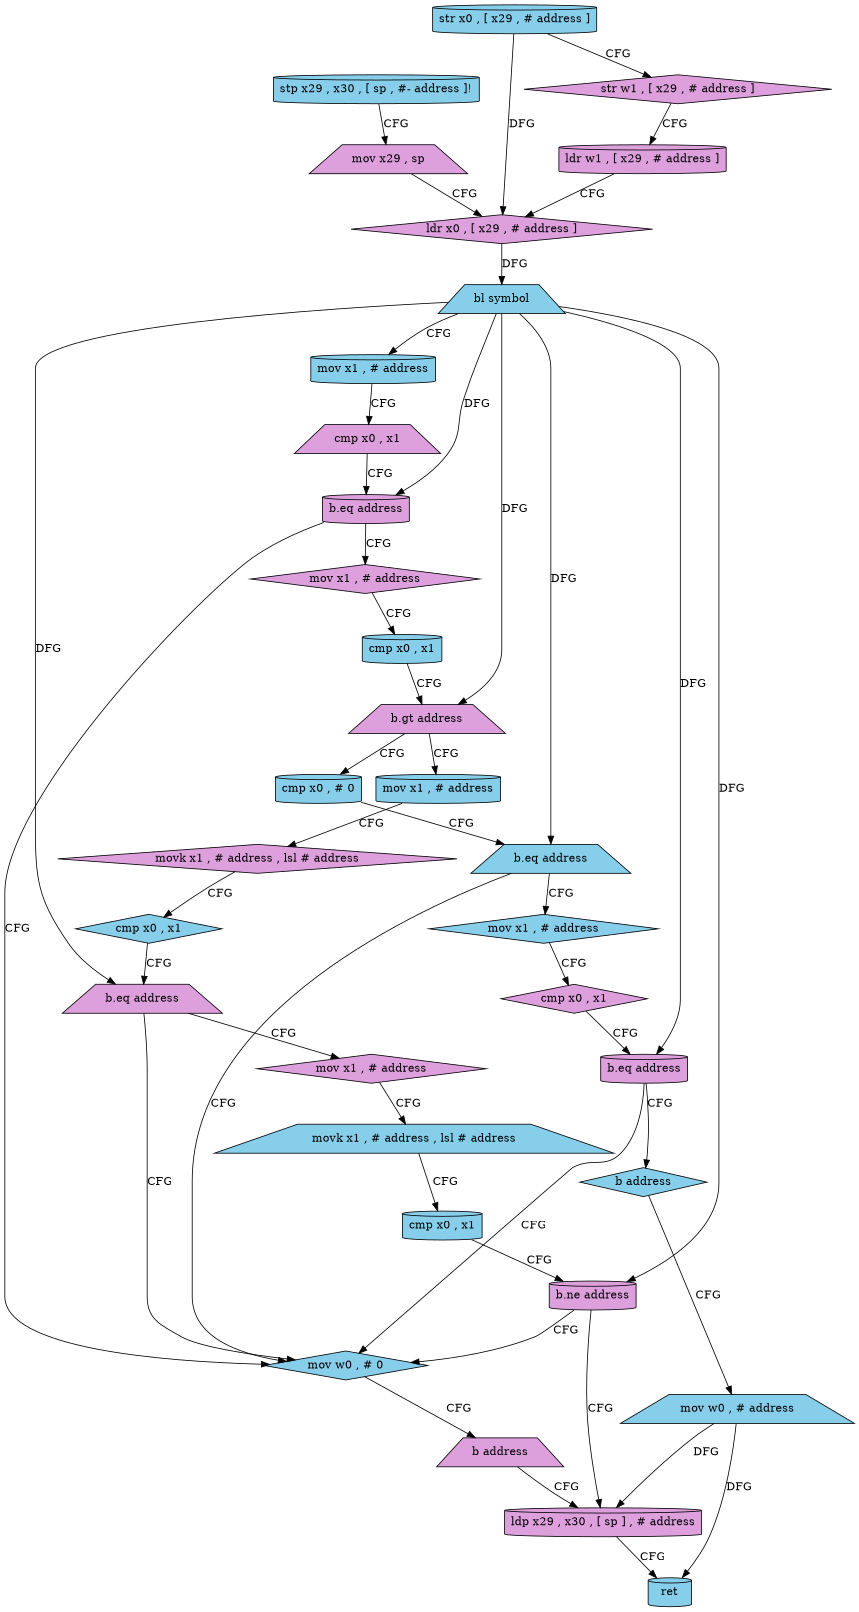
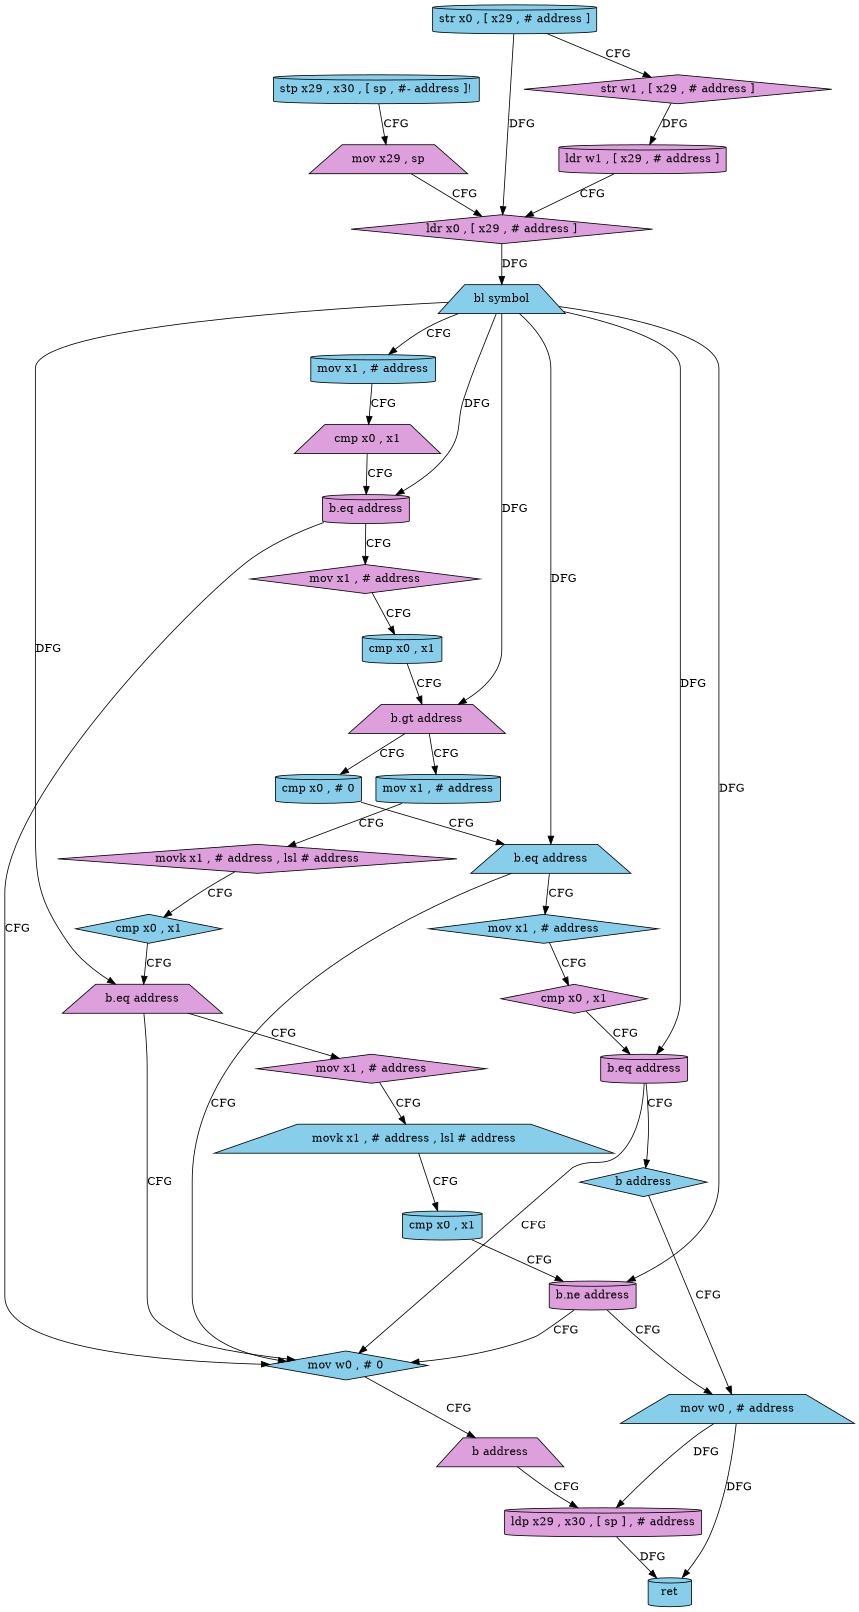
edge "str w1 , [ x29 , # address ]" -> "ldr w1 , [ x29 , # address ]": label "CFG" -> "DFG"
edge "b.ne address" -> "ldp x29 , x30 , [ sp ] , # address": now "b.ne address" -> "mov w0 , # address"
edge "ldp x29 , x30 , [ sp ] , # address" -> "ret": label "CFG" -> "DFG"
